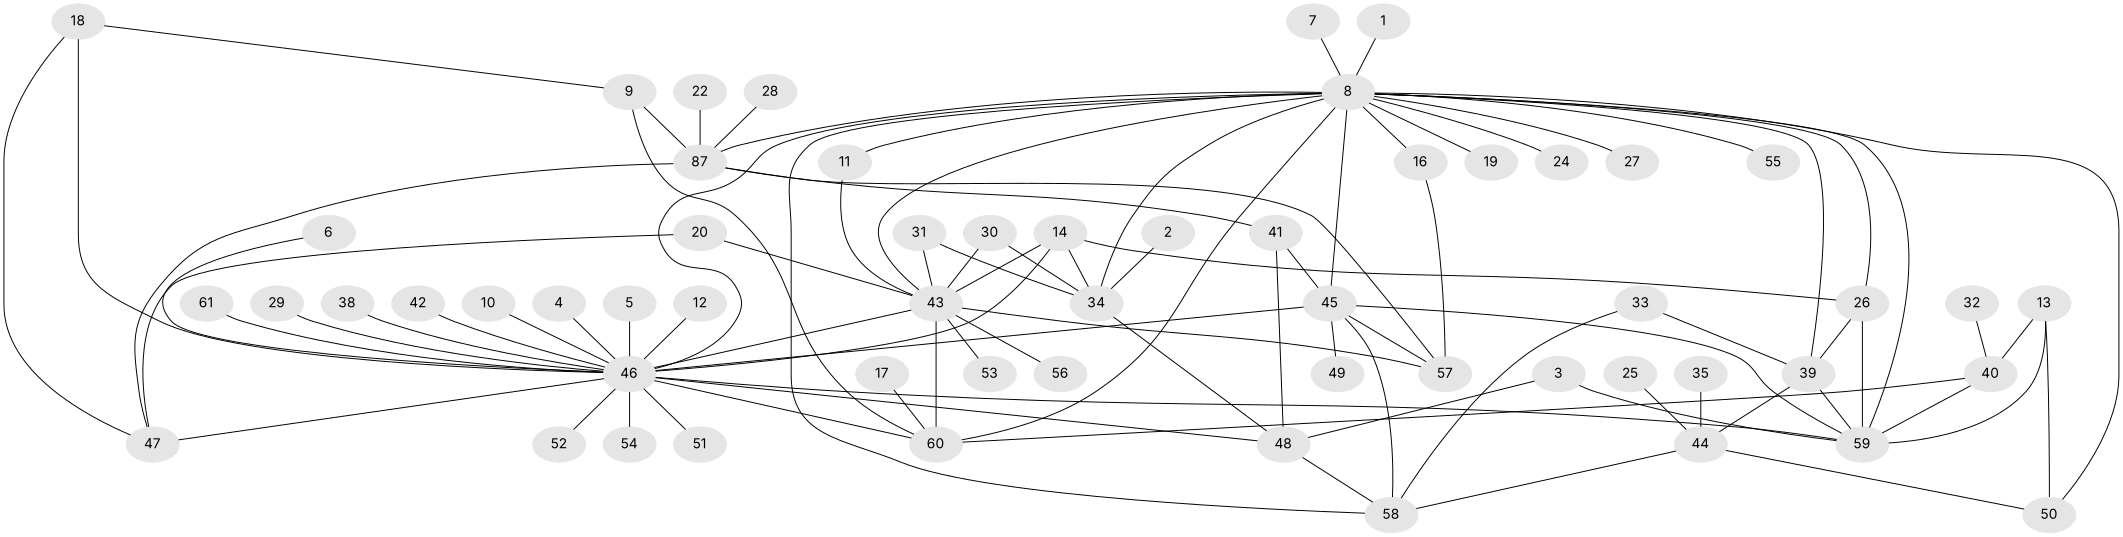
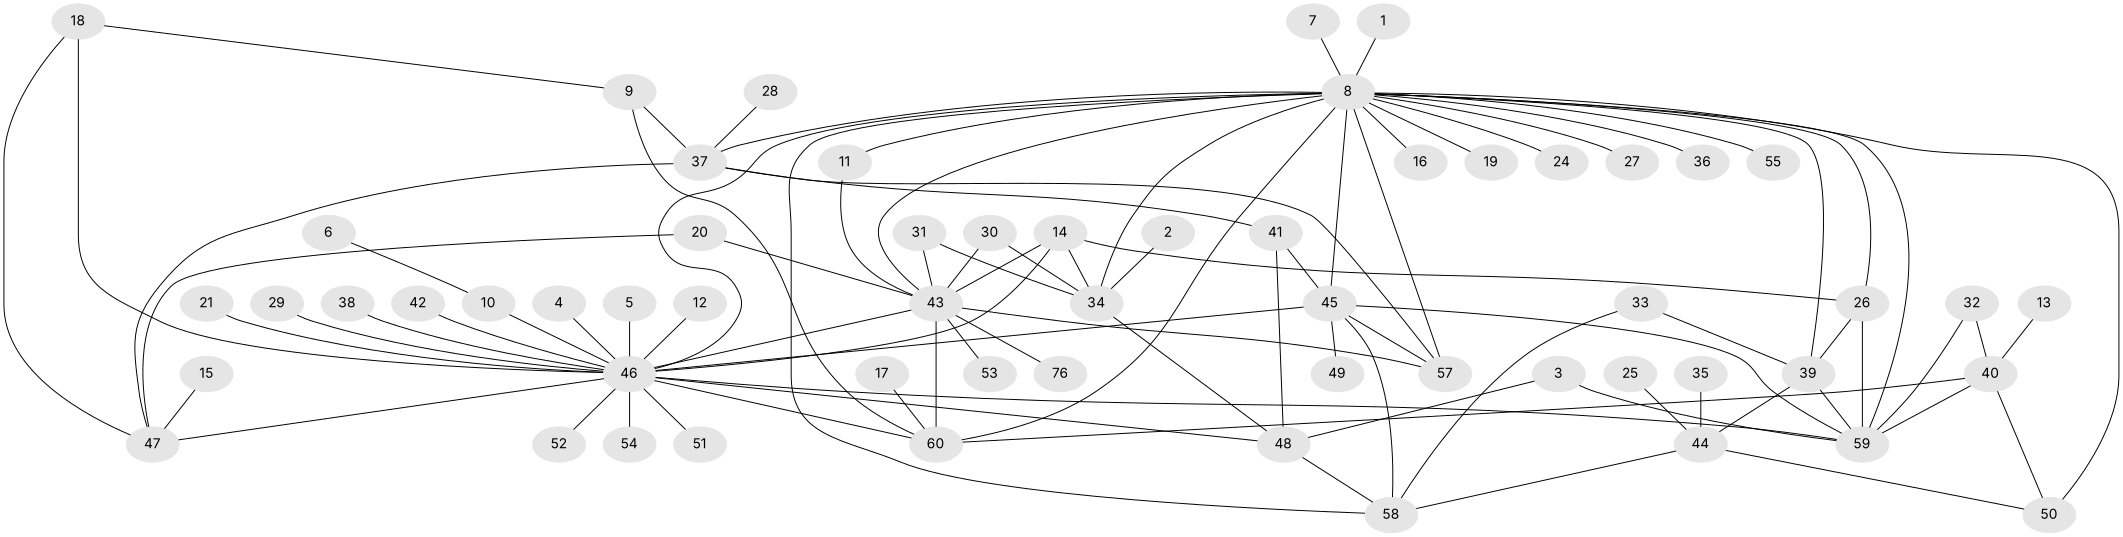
node "22": removed
node "87": label "87" -> "37"
node "36": added
edge "16" -- "57": now "8" -- "57"
node "61": label "61" -> "21"
edge "6" -- "46": now "6" -- "10"
node "15": added
node "56": label "56" -> "76"
edge "13" -- "50": now "40" -- "50"
edge "13" -- "59": now "32" -- "59"
